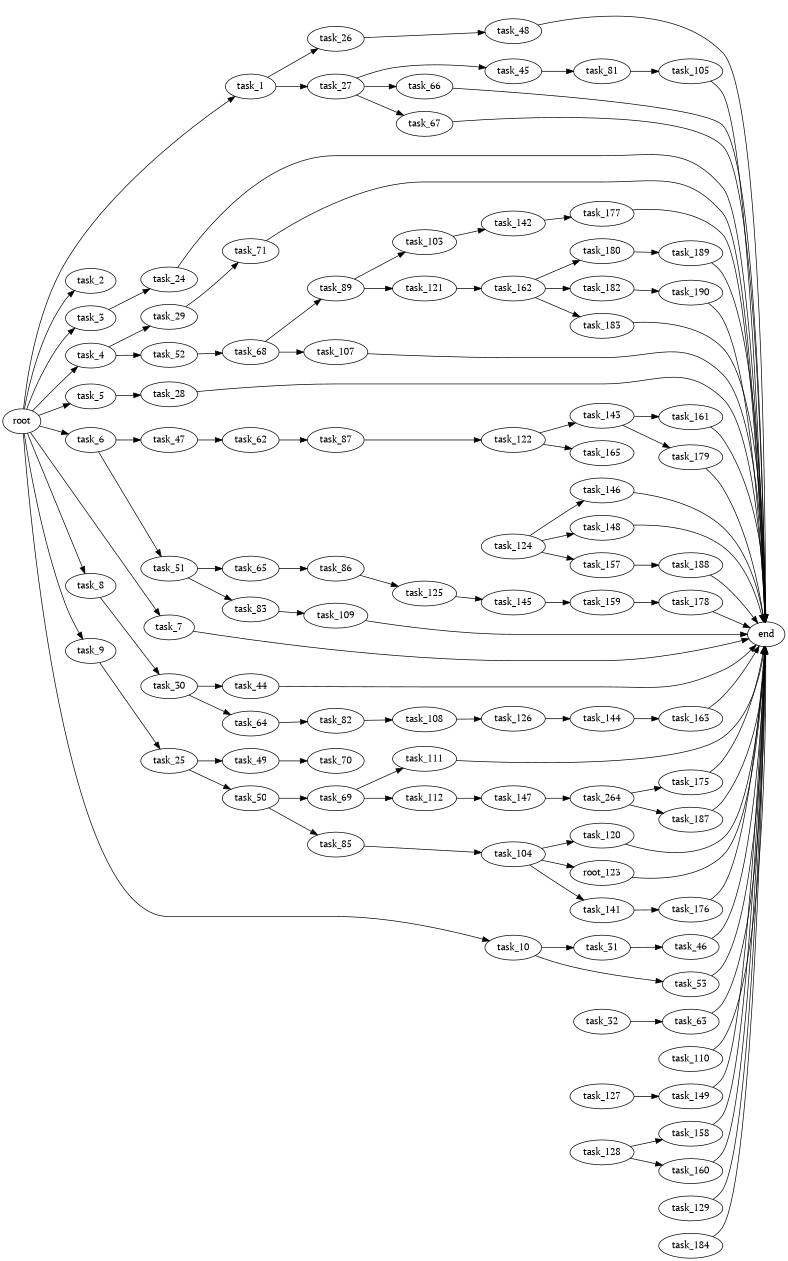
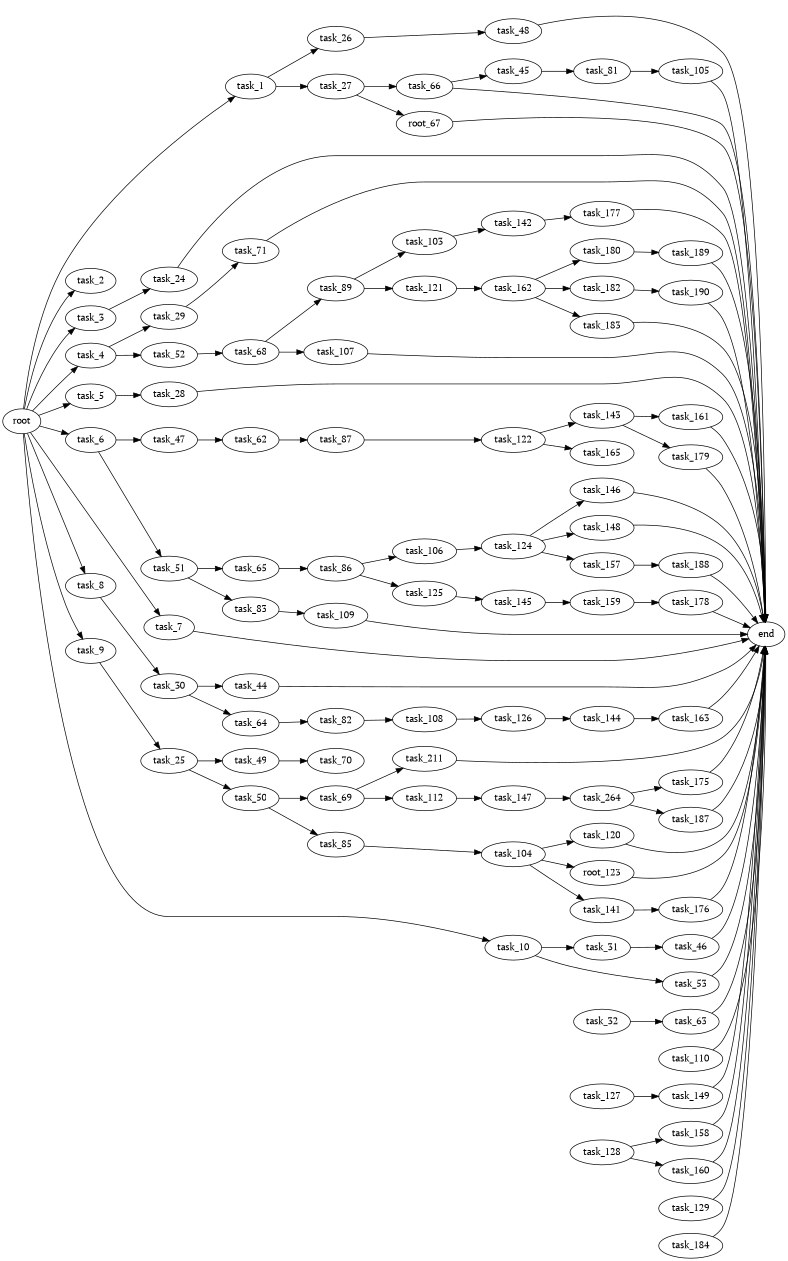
edge "task_27" -> "task_45": now "task_66" -> "task_45"
node "task_67": label "task_67" -> "root_67"
node "task_106": added
node "task_111": label "task_111" -> "task_211"
